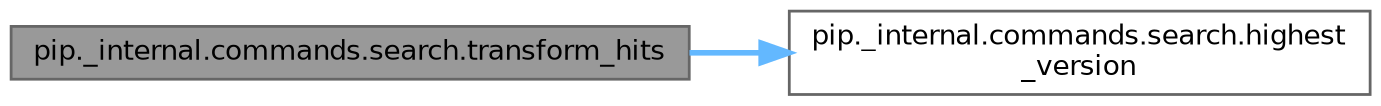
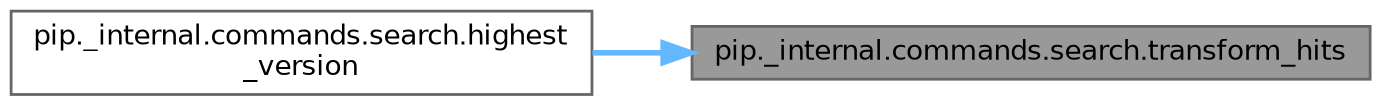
edge "pip._internal.commands.search.transform_hits" -> "pip._internal.commands.search.highest _version": reversed
